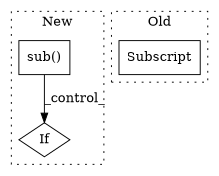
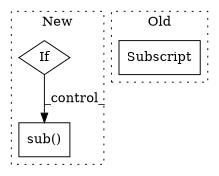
edge "sub()" -> "If": reversed
